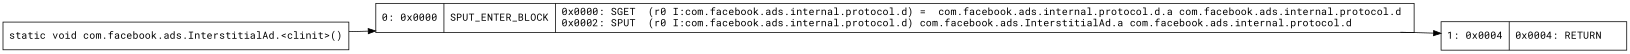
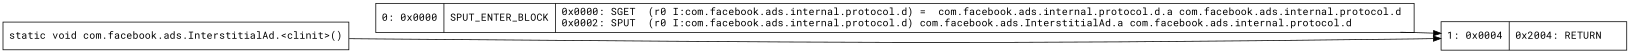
edge "static void com.facebook.ads.InterstitialAd.<clinit>()" -> "0: 0x0000": now "static void com.facebook.ads.InterstitialAd.<clinit>()" -> "1: 0x0004"
node "1: 0x0004": text "0x0004: RETURN" -> "0x2004: RETURN"
